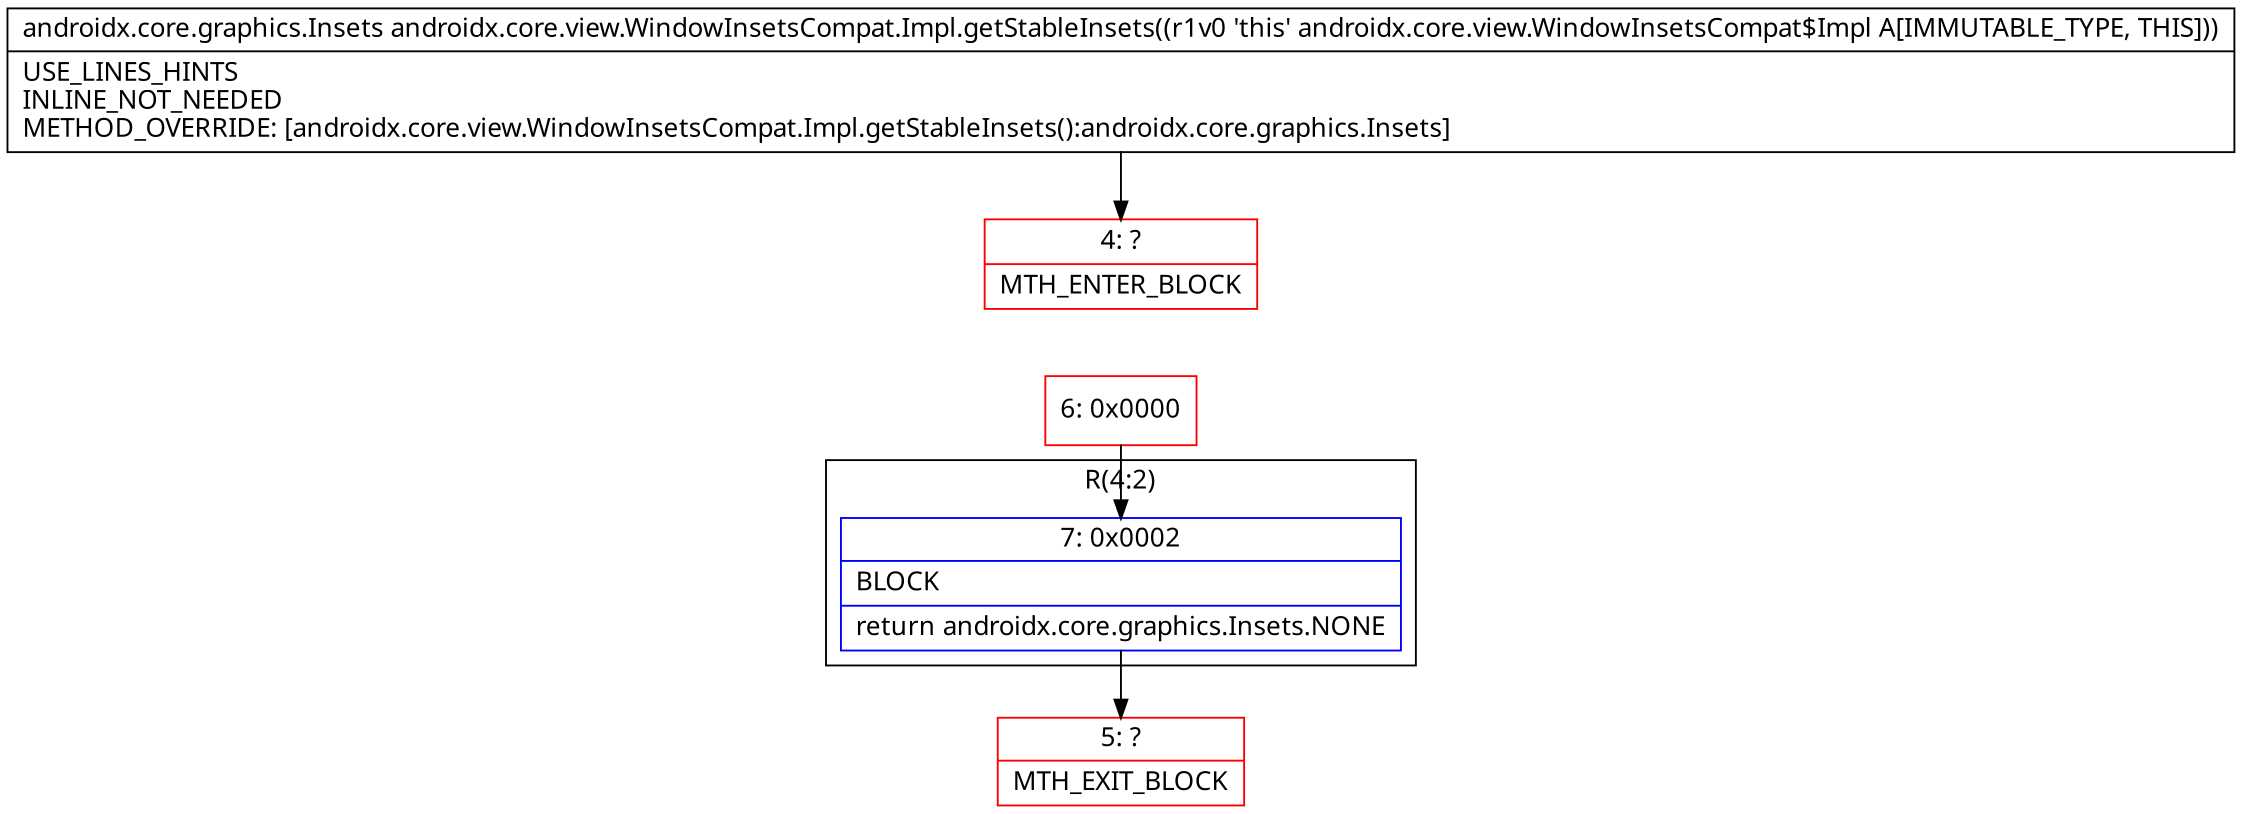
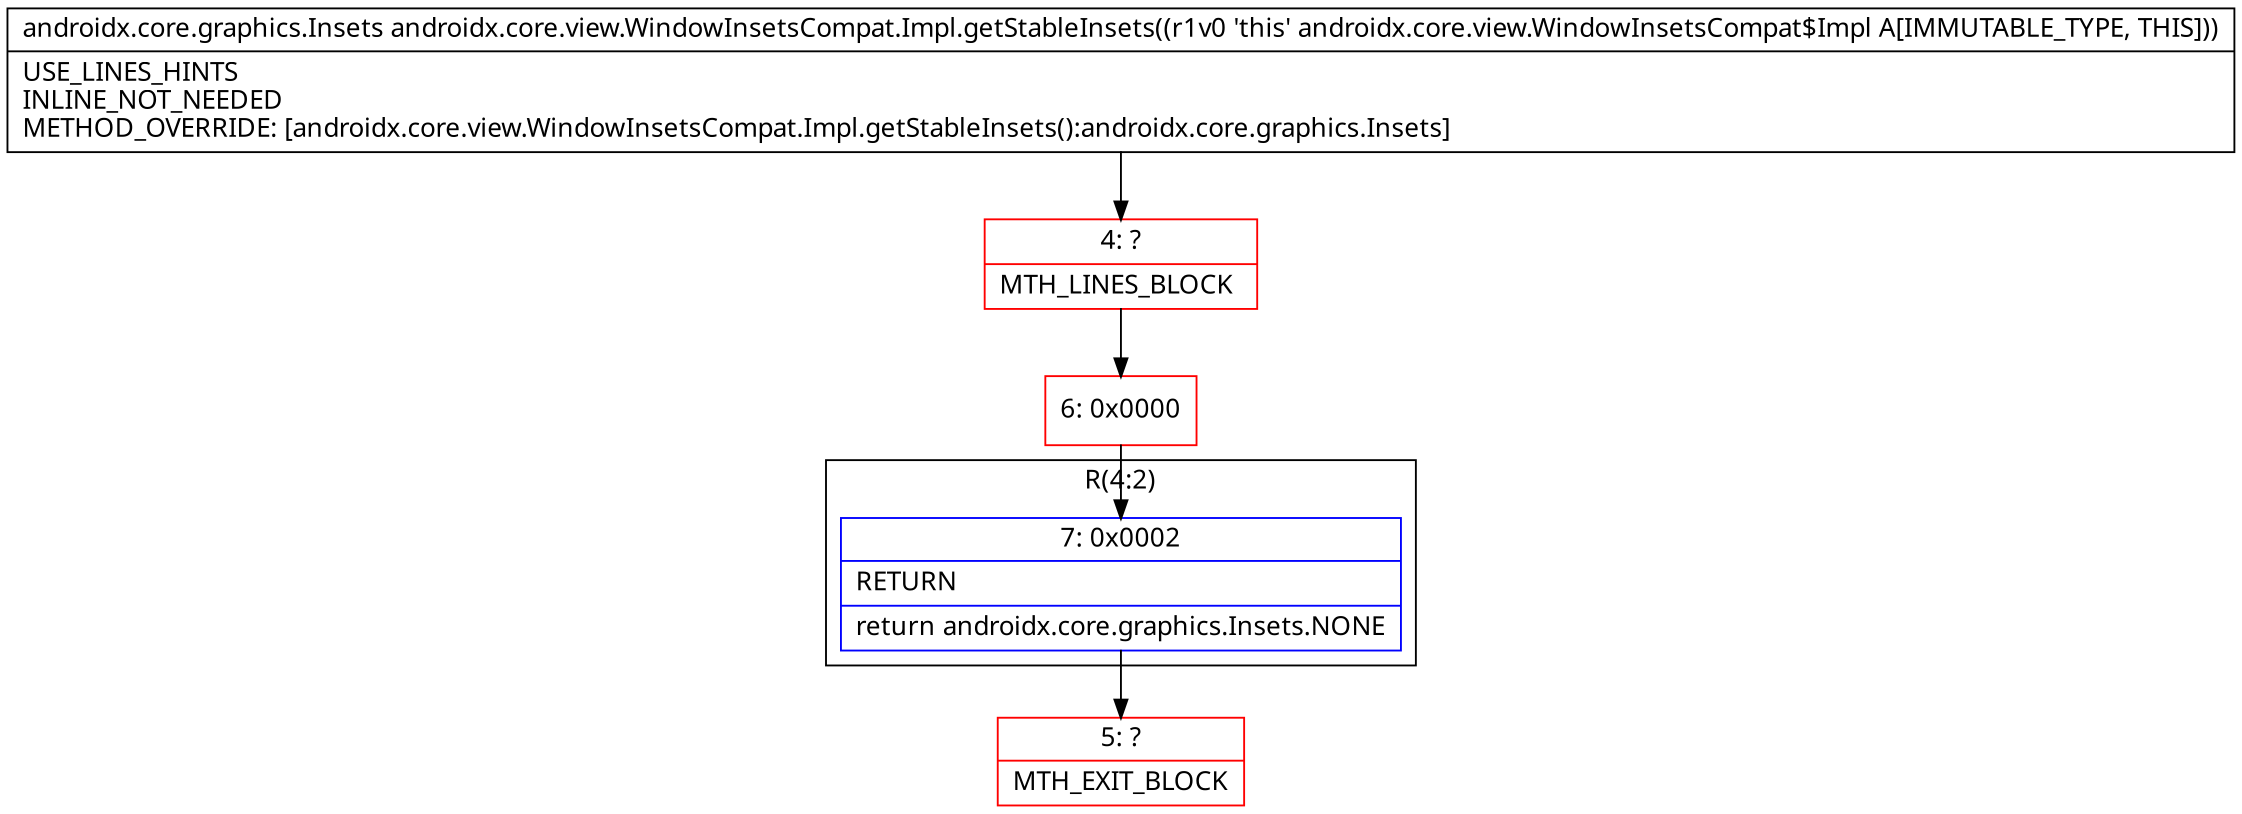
node "4: ?": text "MTH_ENTER_BLOCK" -> "MTH_LINES_BLOCK"
edge "4: ?" -> "6: 0x0000": added
node "7: 0x0002": text "BLOCK" -> "RETURN"
